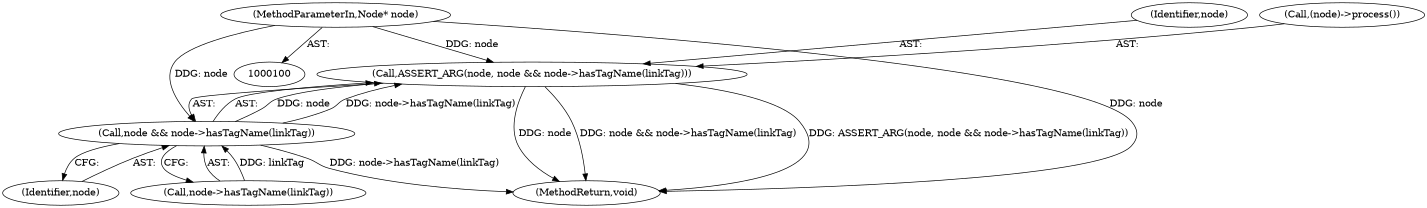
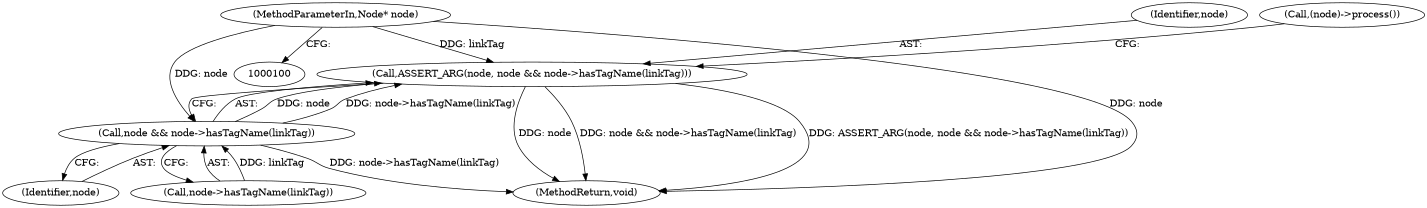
edge "(MethodParameterIn,Node* node)" -> "1000100": label "AST: " -> "CFG: "
edge "(MethodParameterIn,Node* node)" -> "(Call,ASSERT_ARG(node, node && node->hasTagName(linkTag)))": label "DDG: node" -> "DDG: linkTag"
edge "(Call,(node)->process())" -> "(Call,ASSERT_ARG(node, node && node->hasTagName(linkTag)))": label "AST: " -> "CFG: "
edge "(Call,ASSERT_ARG(node, node && node->hasTagName(linkTag)))" -> "(Call,node && node->hasTagName(linkTag))": label "AST: " -> "CFG: "
